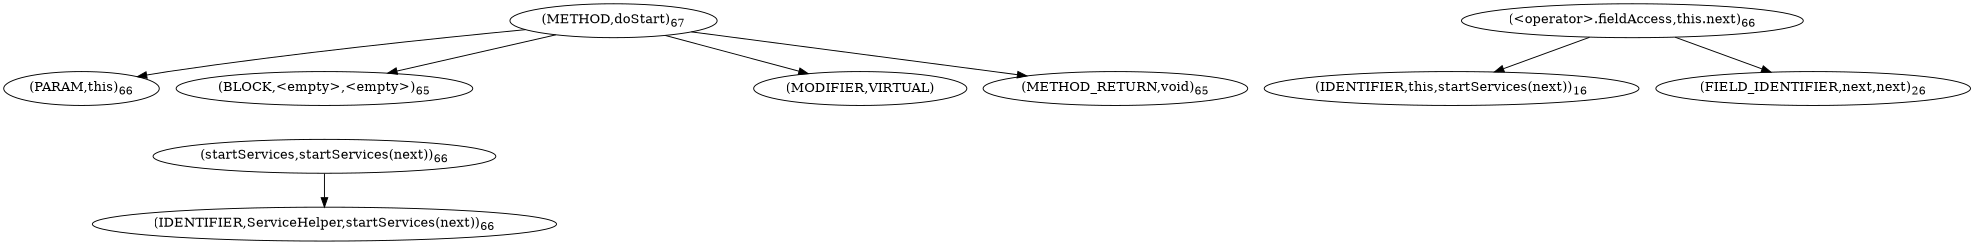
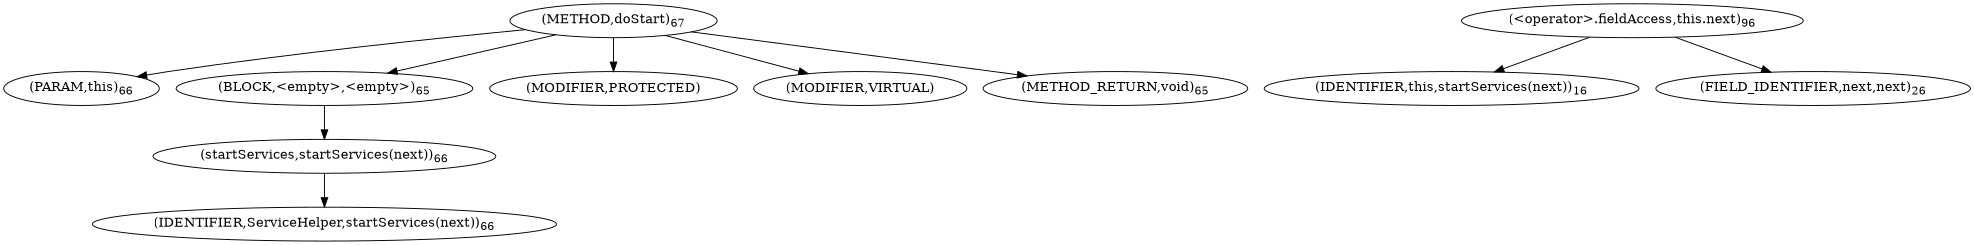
node "(<operator>.fieldAccess,this.next)": text "66" -> "96"
node "(MODIFIER,PROTECTED)": added
edge "(BLOCK,<empty>,<empty>)" -> "(startServices,startServices(next))": added
